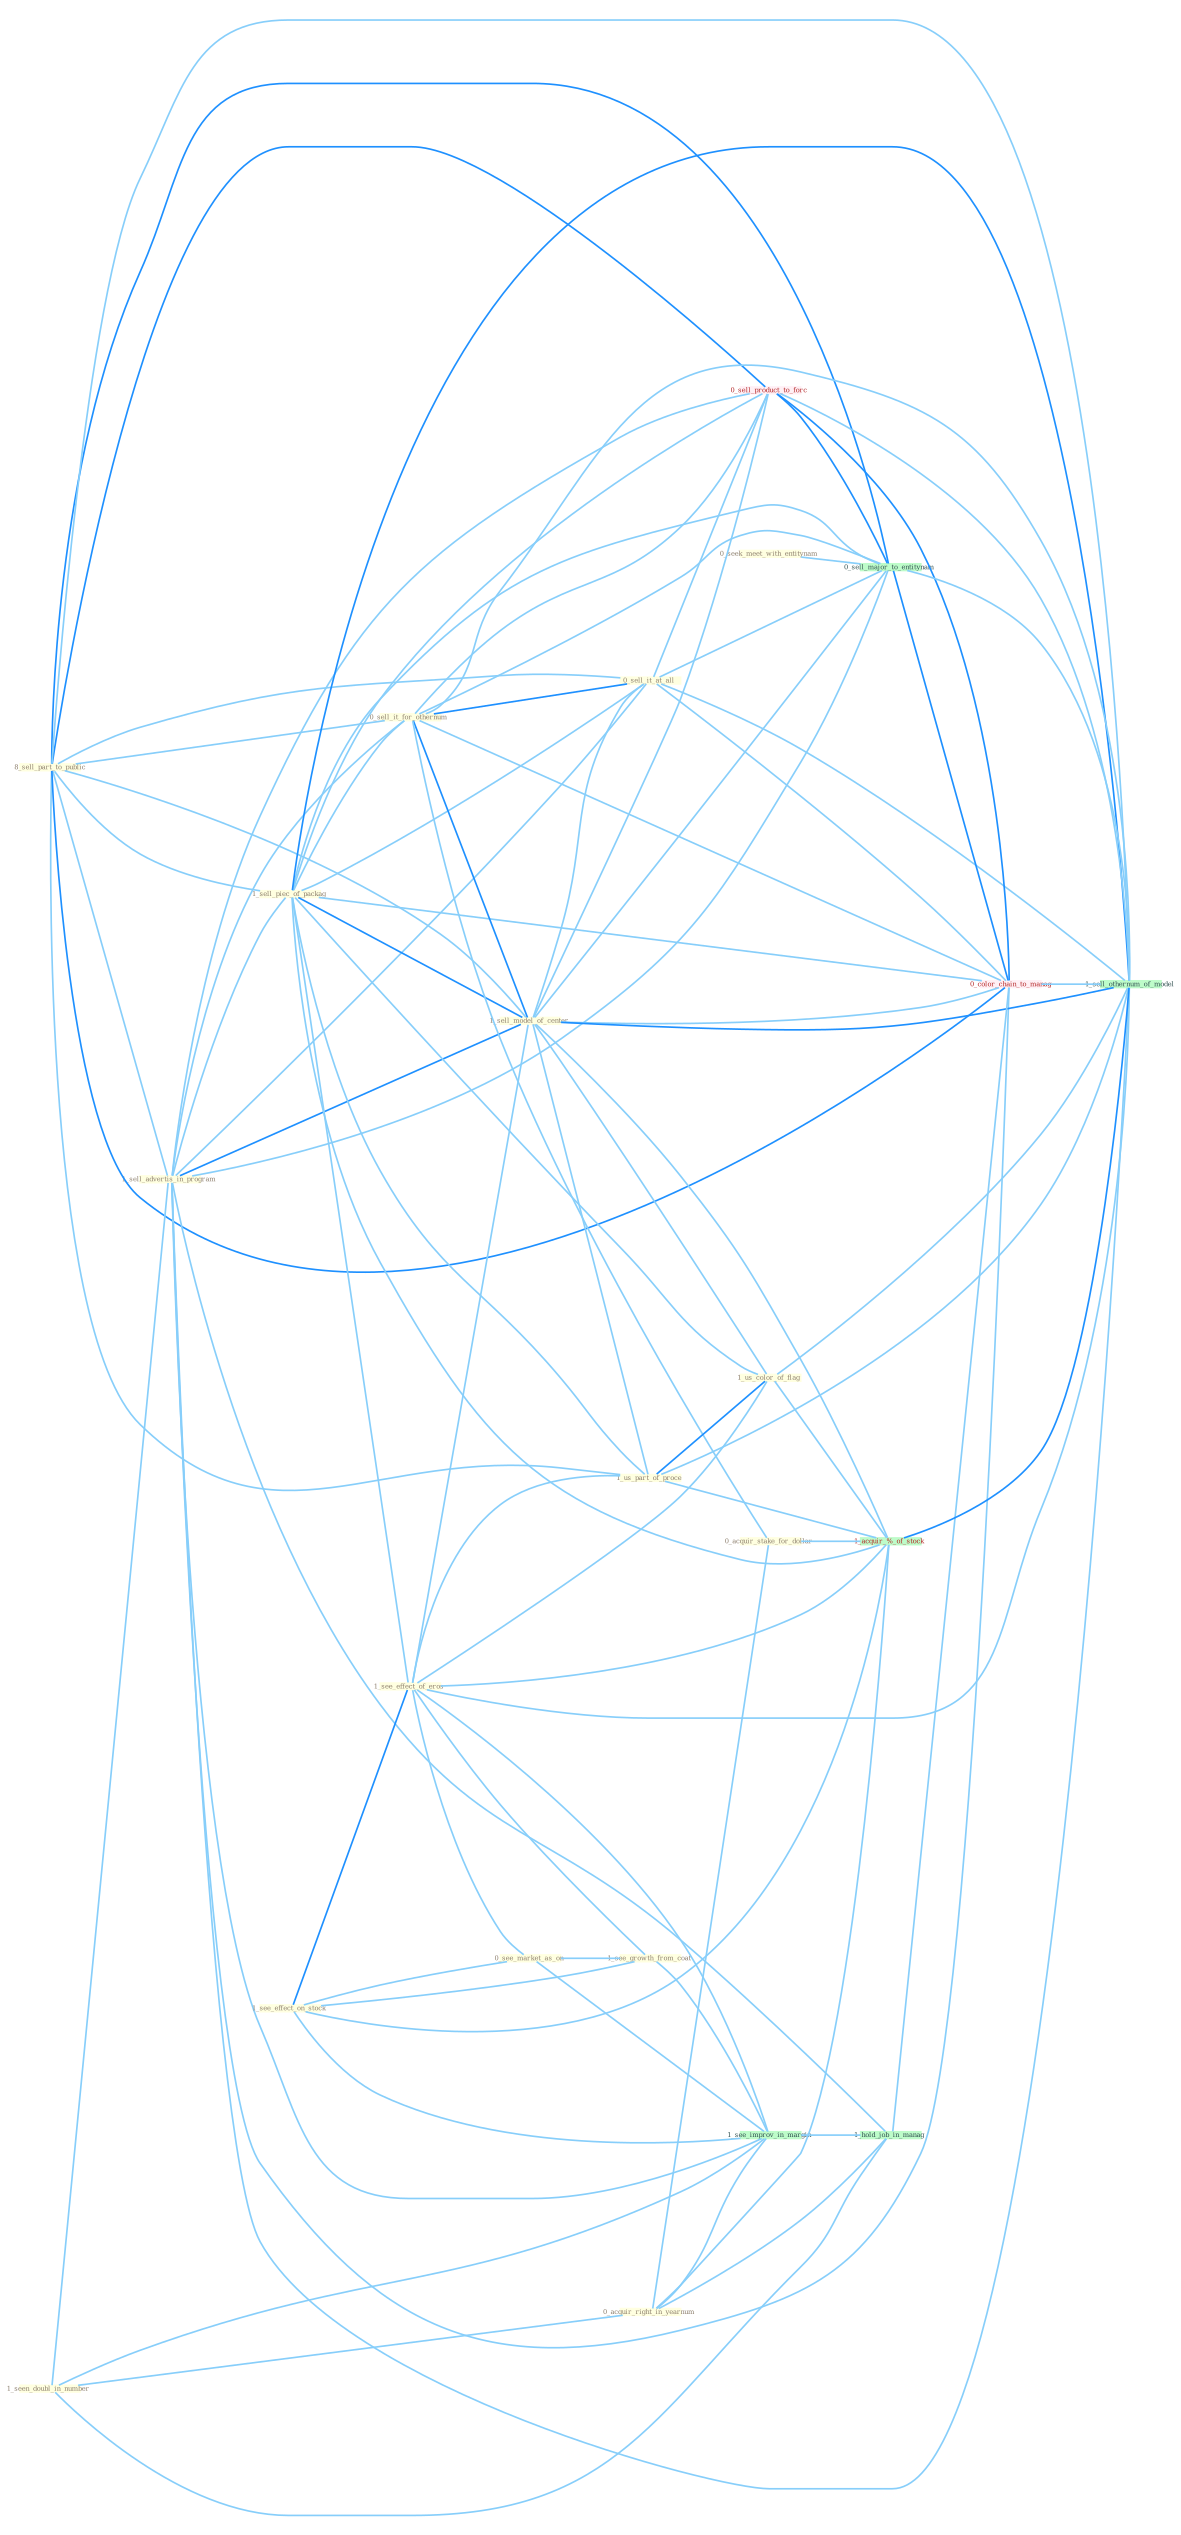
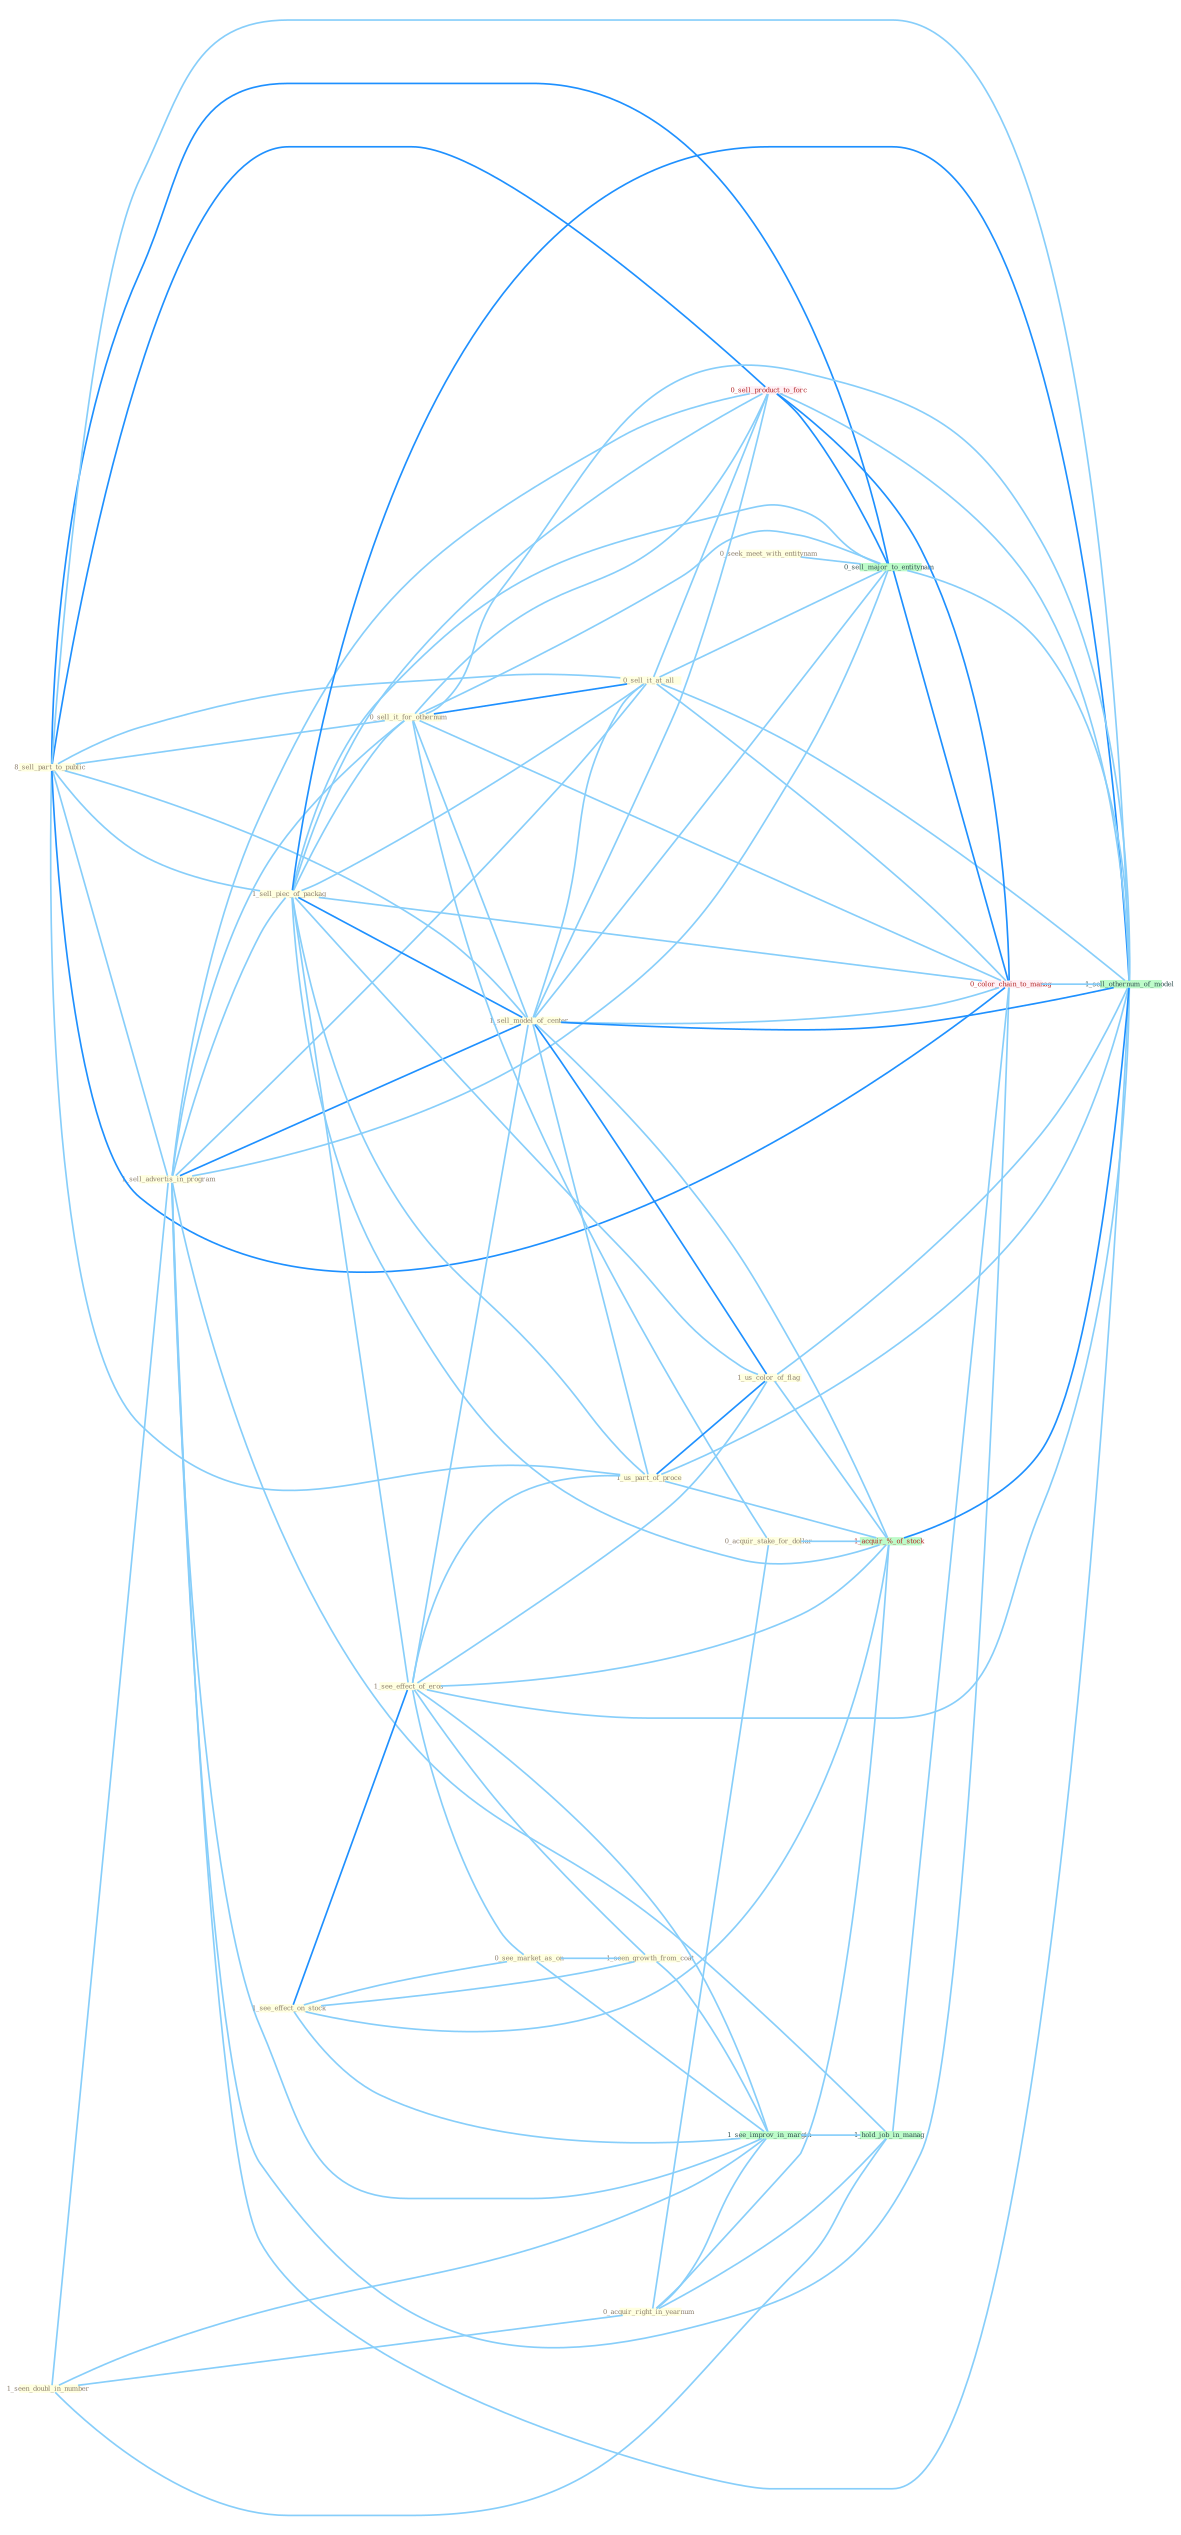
edge "0_sell_it_for_othernum" -- "1_sell_model_of_center": color #1e90ff -> #87cefa
edge "1_sell_model_of_center" -- "1_us_color_of_flag": color #87cefa -> #1e90ff
node "1_see_growth_from_coat": label "1_see_growth_from_coat" -> "1_seen_growth_from_coat"
